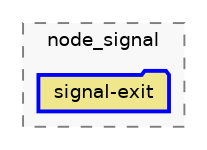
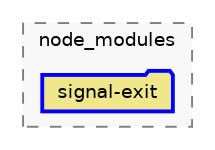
cluster "node_signal": label "node_signal" -> "node_modules"
